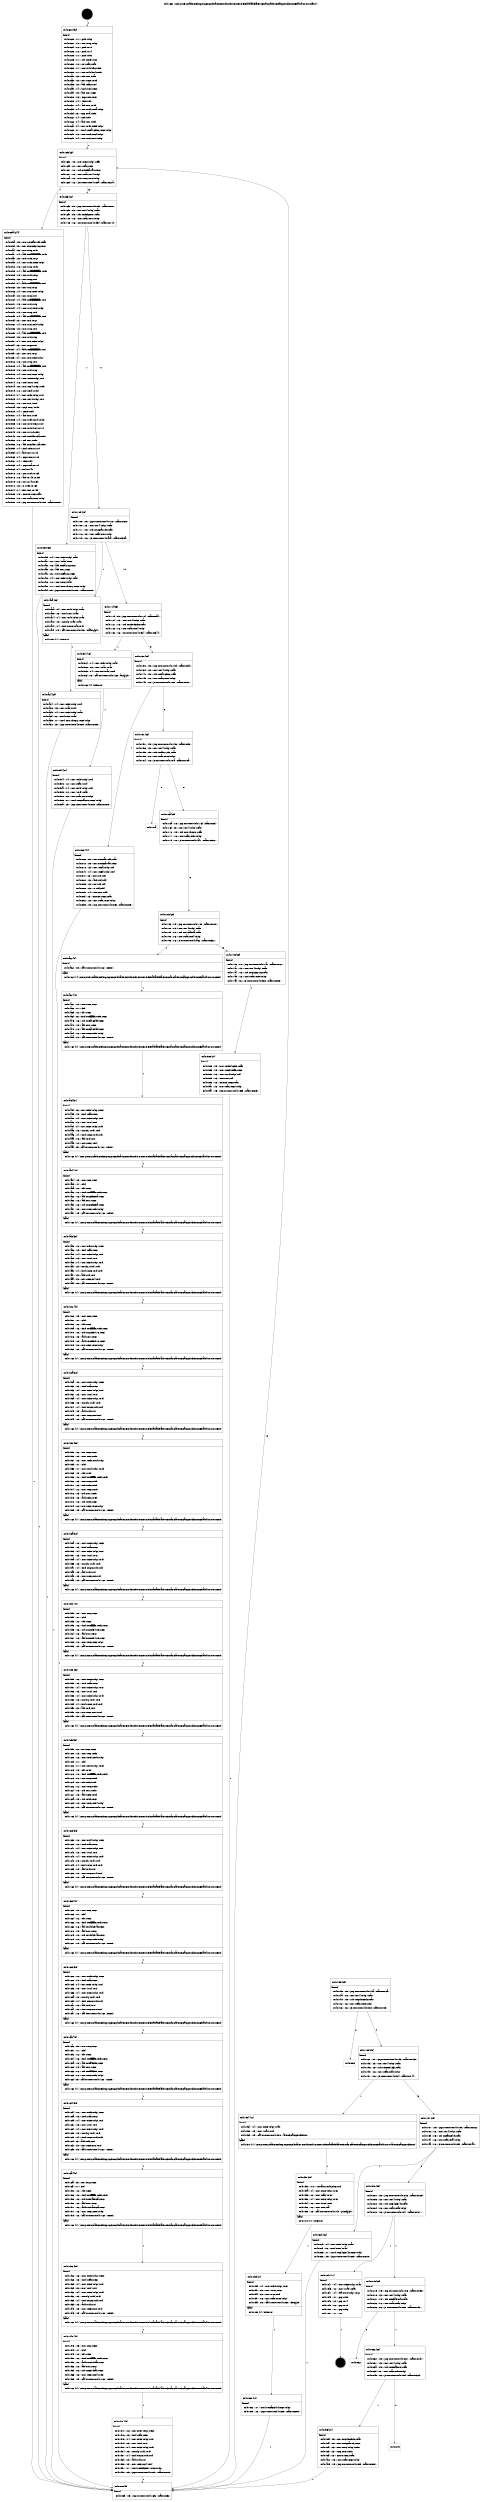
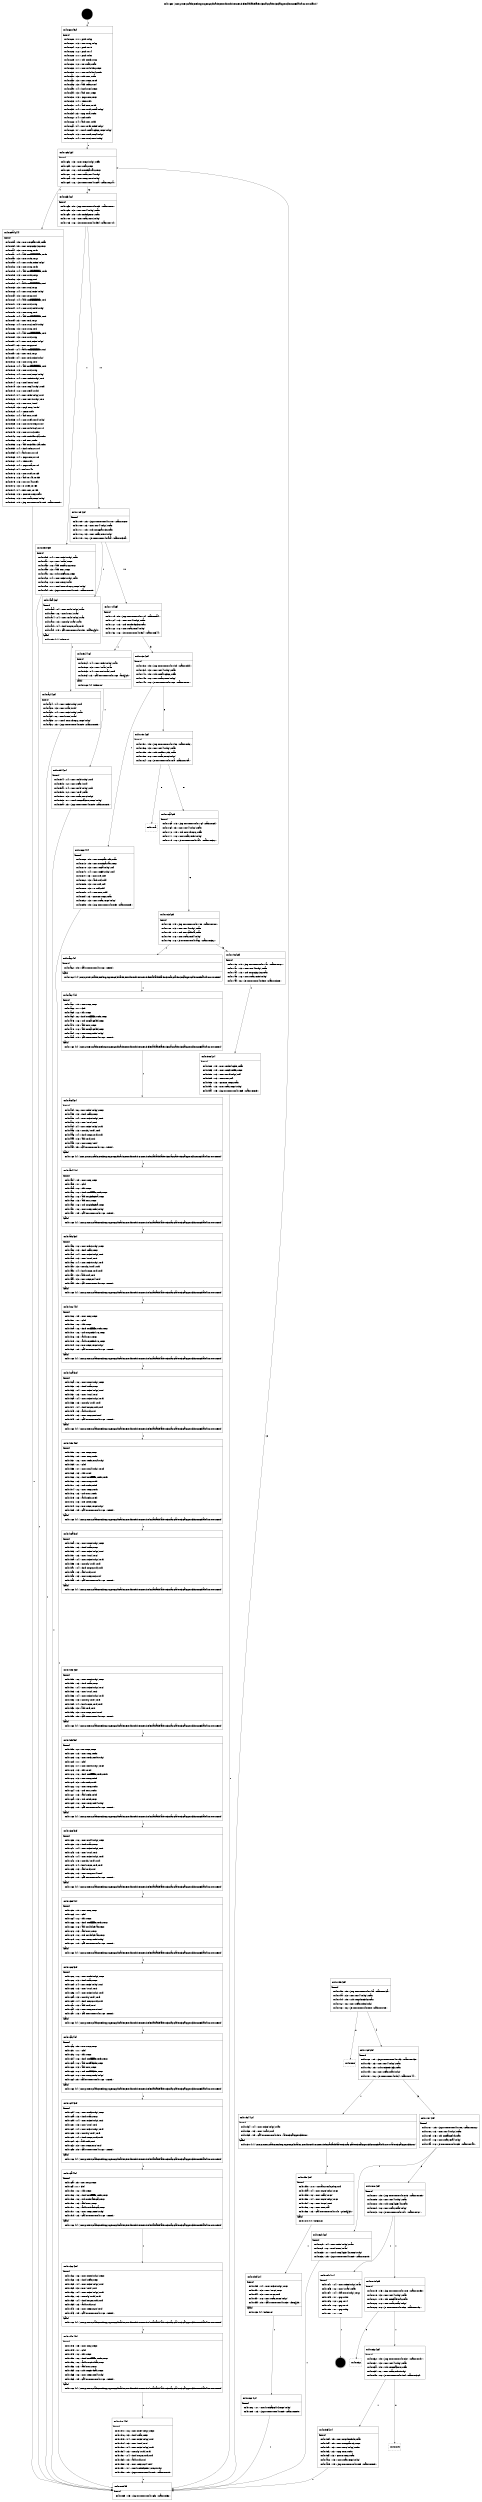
node "0x401bb0 [40]": removed
